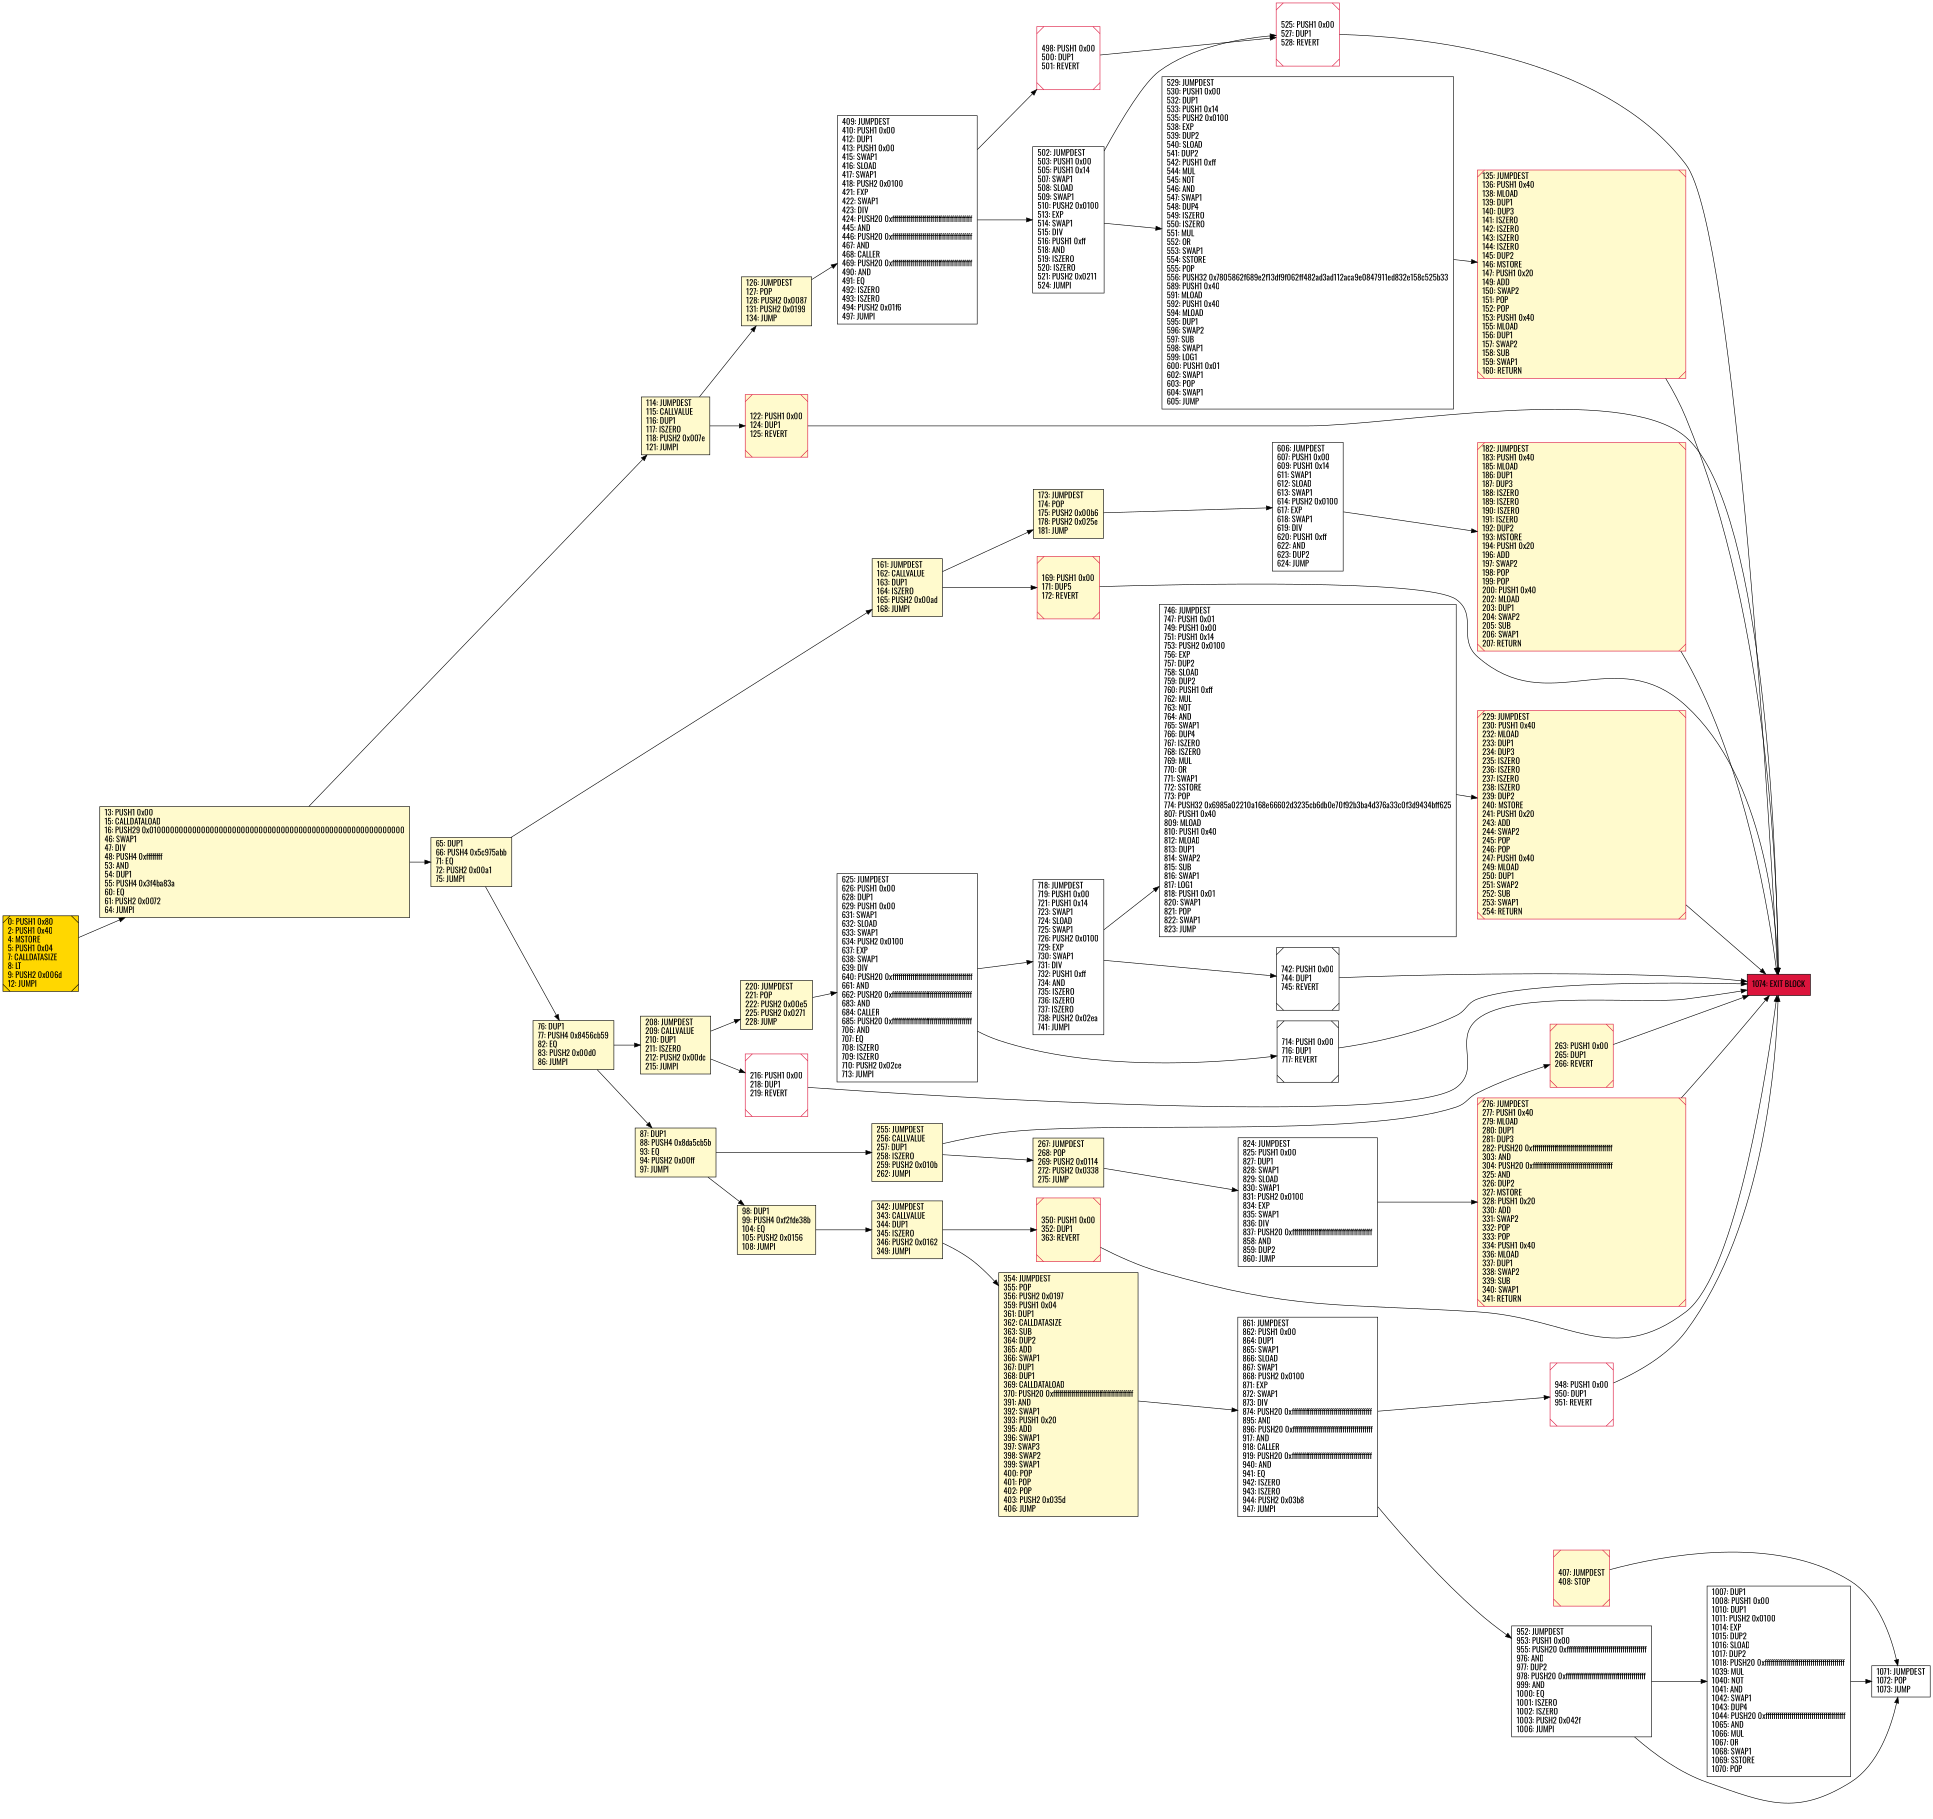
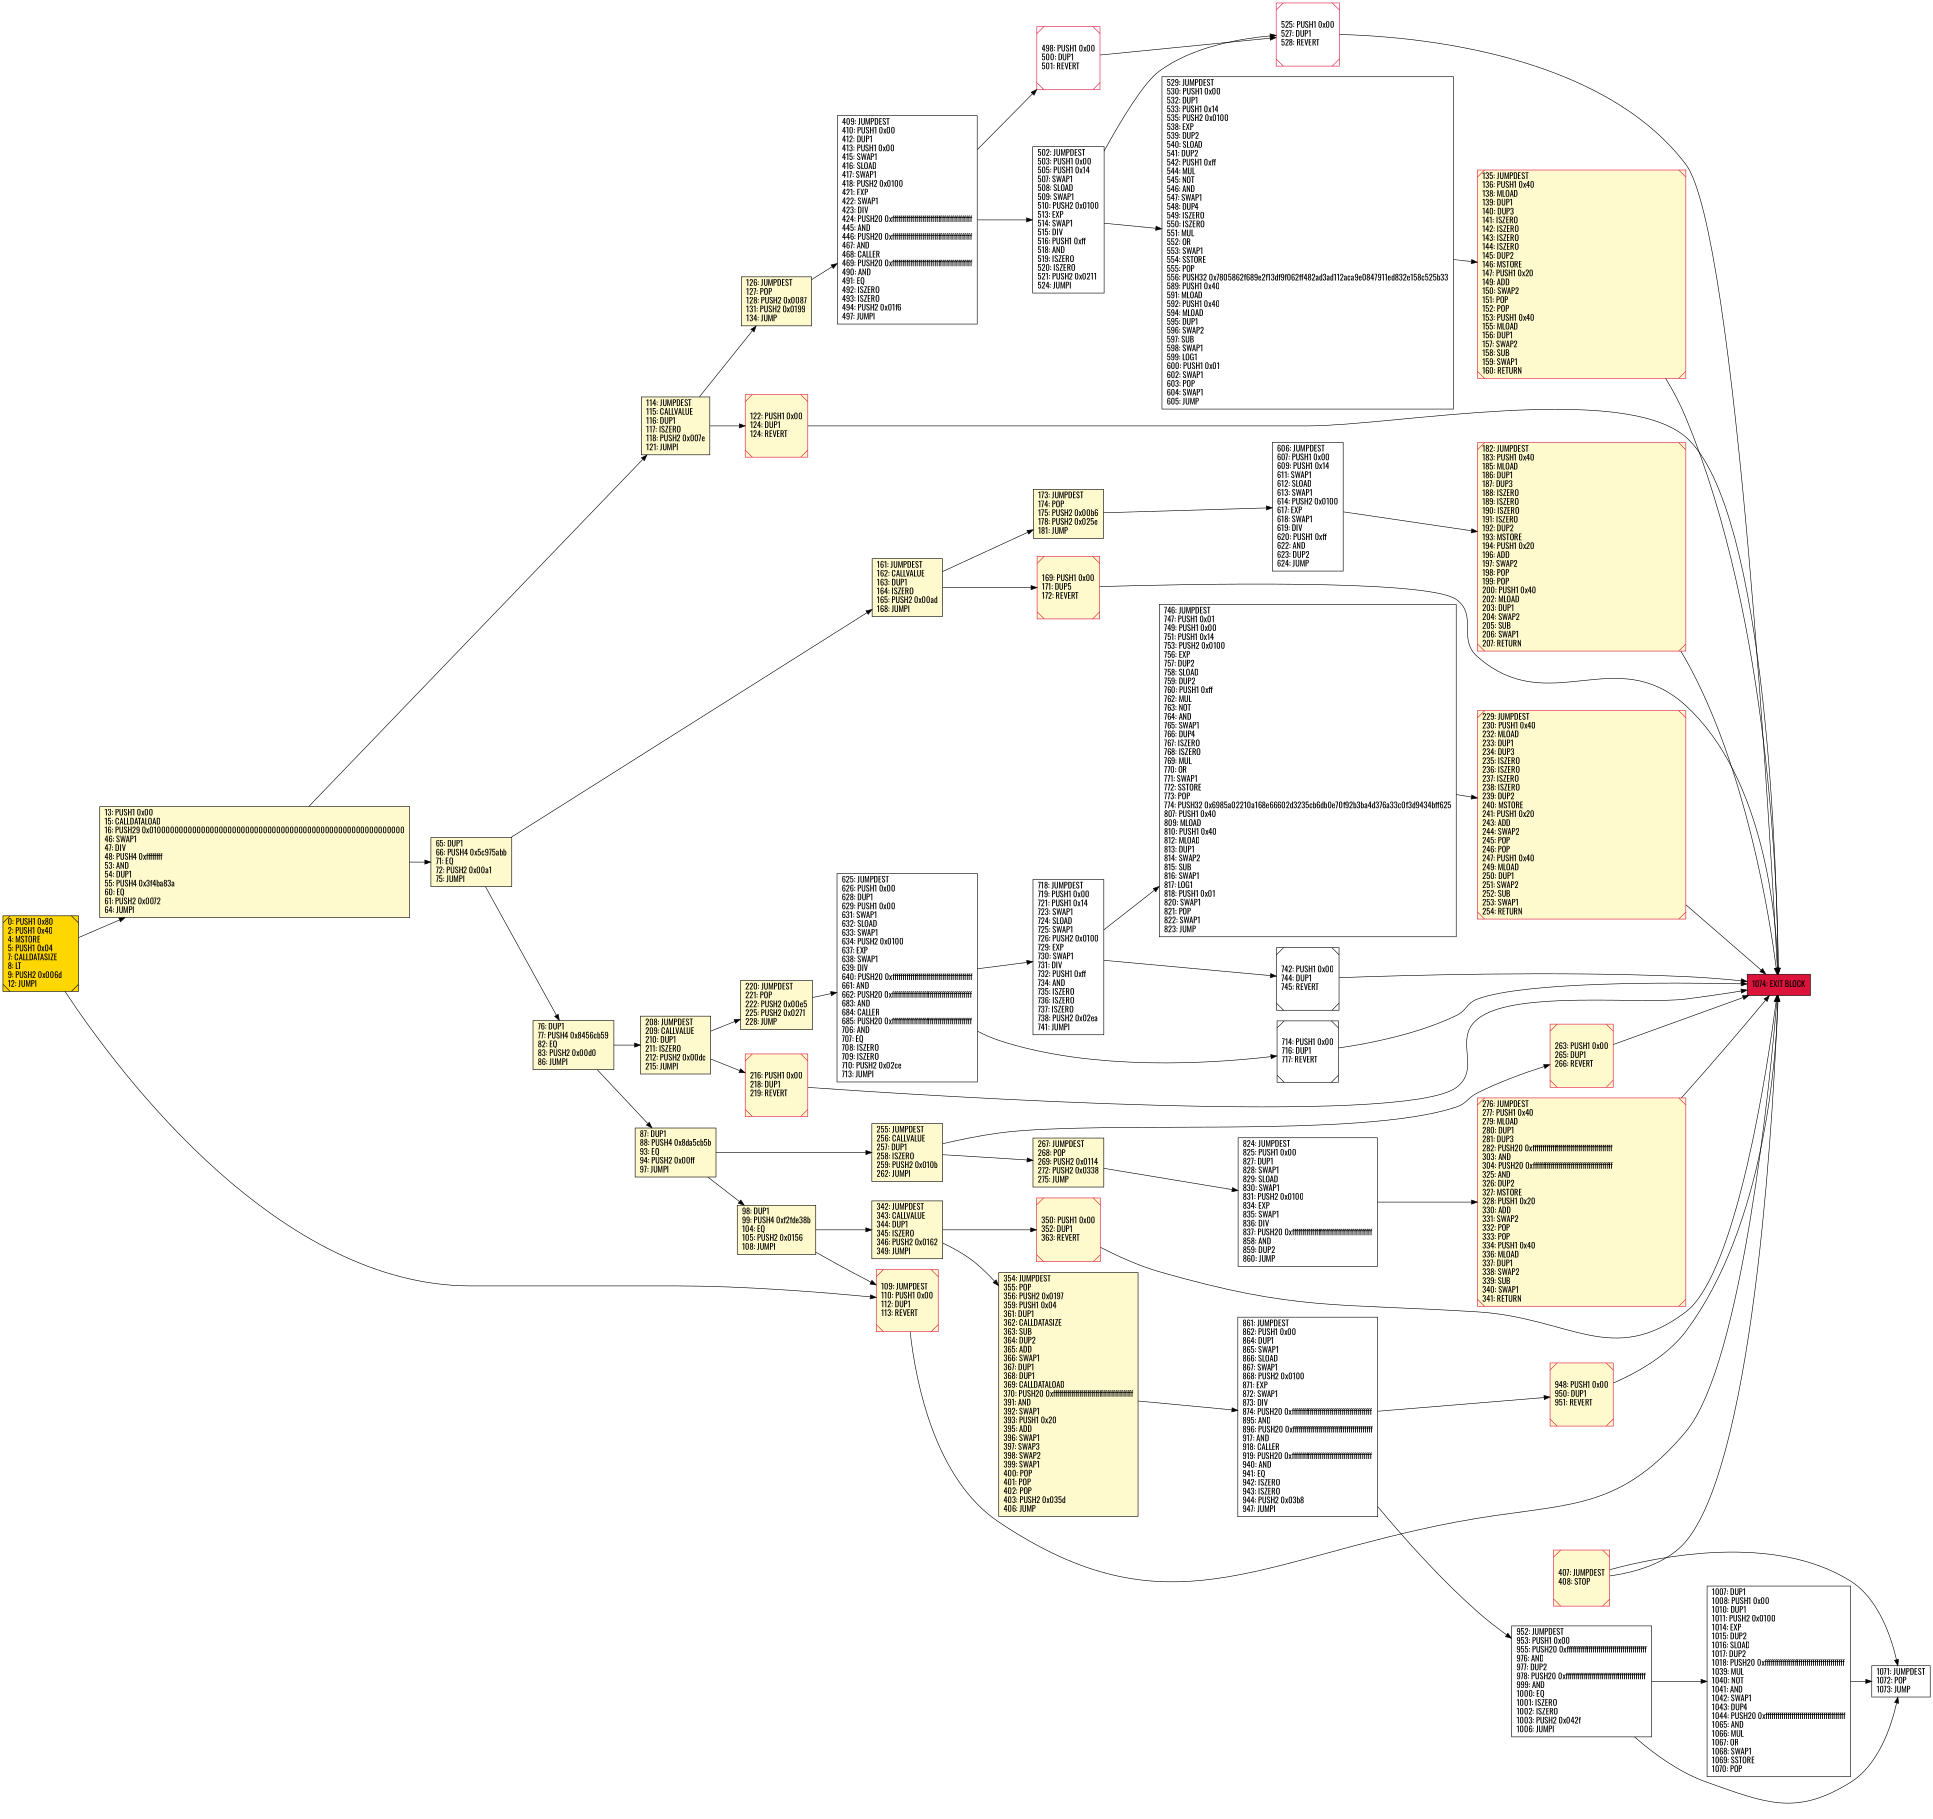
node "122: PUSH1 0x00 124: DUP1 125: REVERT": label "122: PUSH1 0x00 124: DUP1 125: REVERT" -> "122: PUSH1 0x00 124: DUP1 124: REVERT"
node "216: PUSH1 0x00 218: DUP1 219: REVERT": fillcolor white -> lemonchiffon
node "109: JUMPDEST 110: PUSH1 0x00 112: DUP1 113: REVERT": added
edge "407: JUMPDEST 408: STOP" -> "1074: EXIT BLOCK": added
node "948: PUSH1 0x00 950: DUP1 951: REVERT": fillcolor white -> lemonchiffon
